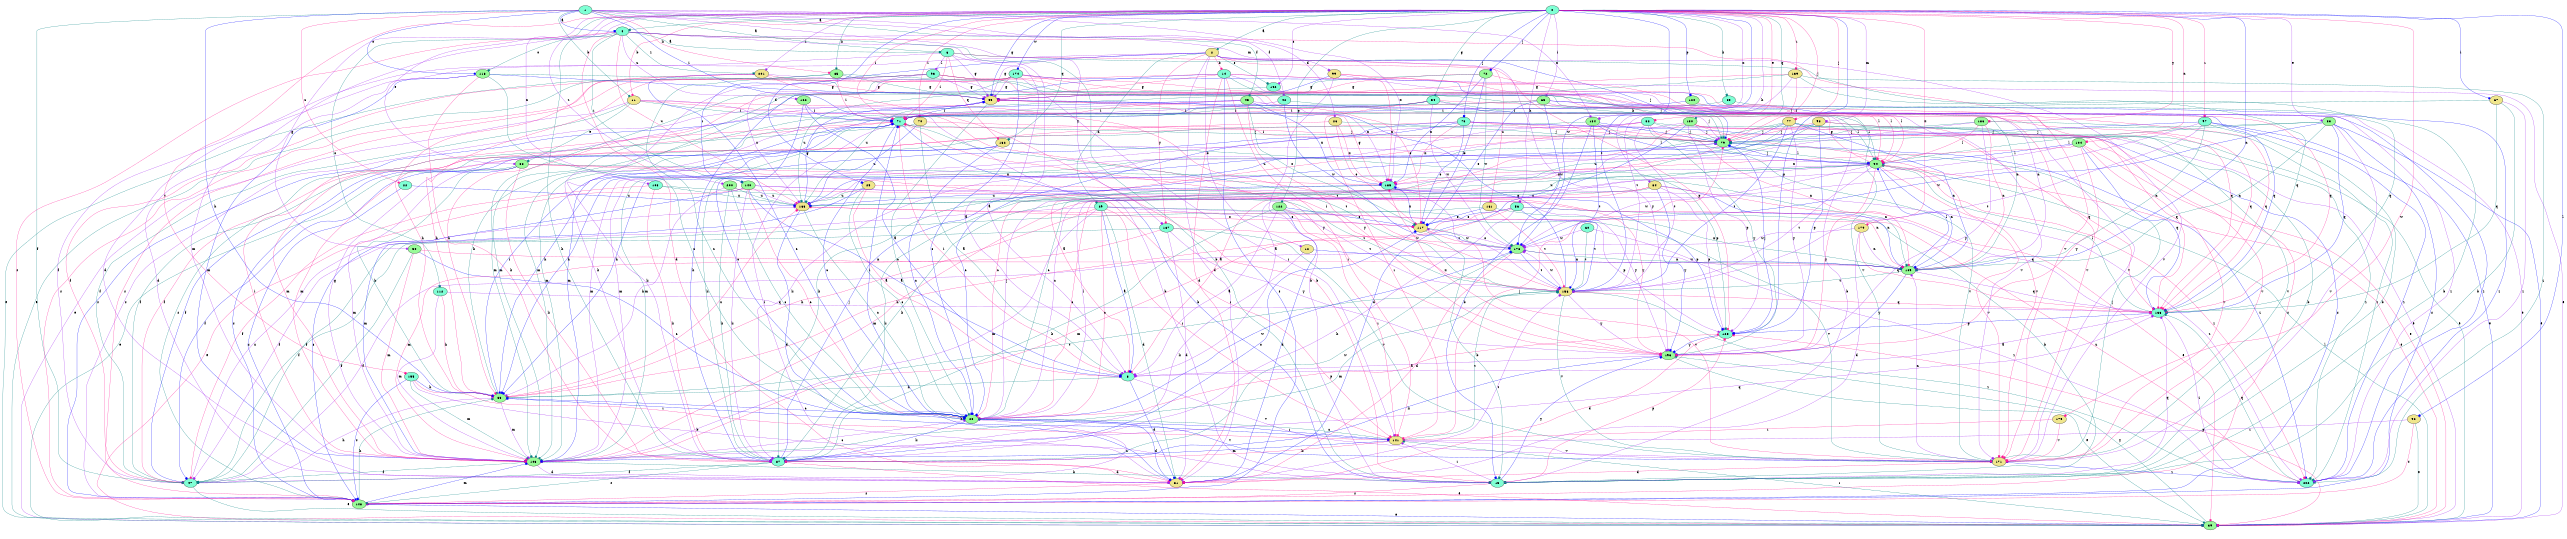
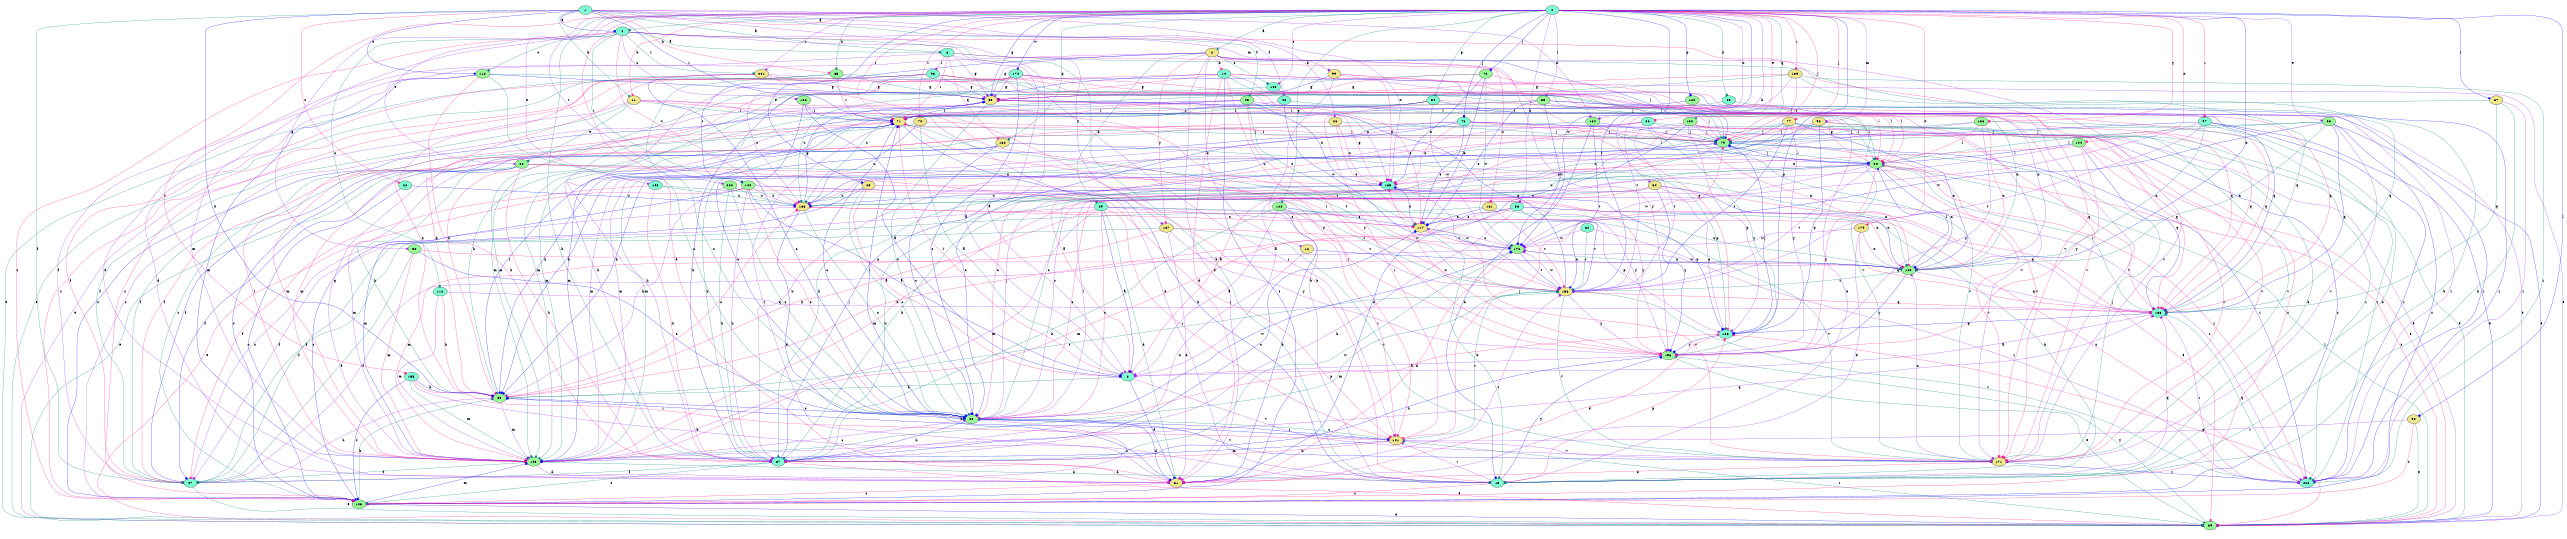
edge "93" -> "79": label "k" -> "j"
node "71": fillcolor aquamarine -> khaki
node "187": fillcolor aquamarine -> khaki
node "175": removed
